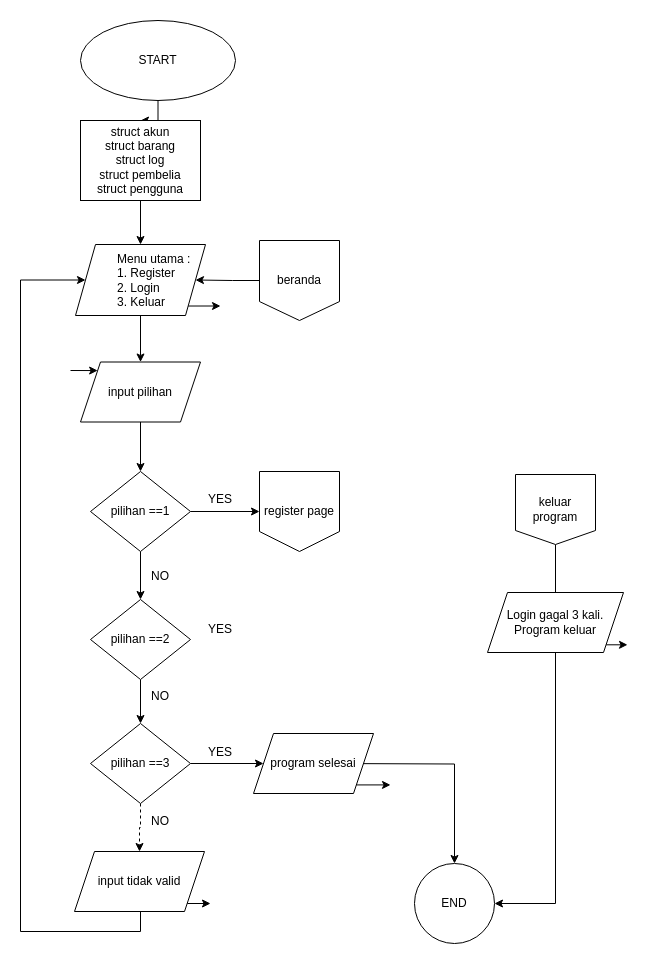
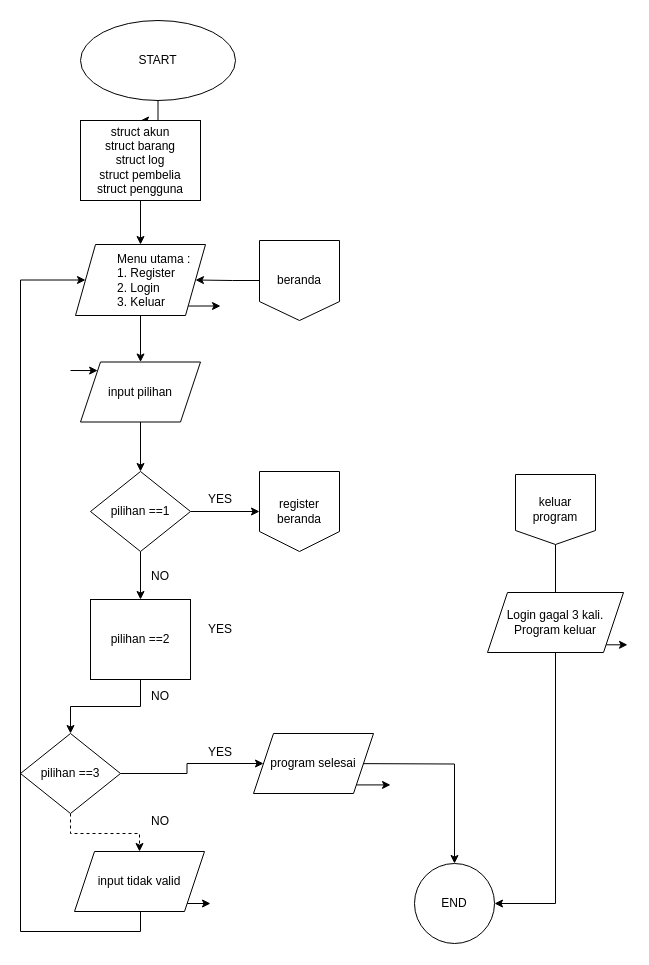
node "register page": label "register page" -> "register beranda"
node "pilihan ==2": shape diamond -> rectangle
node "pilihan ==3": moved (141, 764) -> (71, 774)
